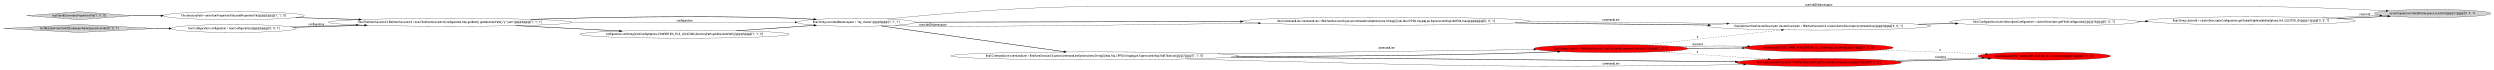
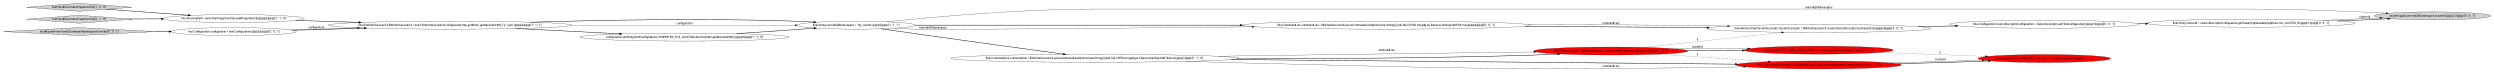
node "testYarnIDOverridesPropertiesFile['0', '1', '0']": added
